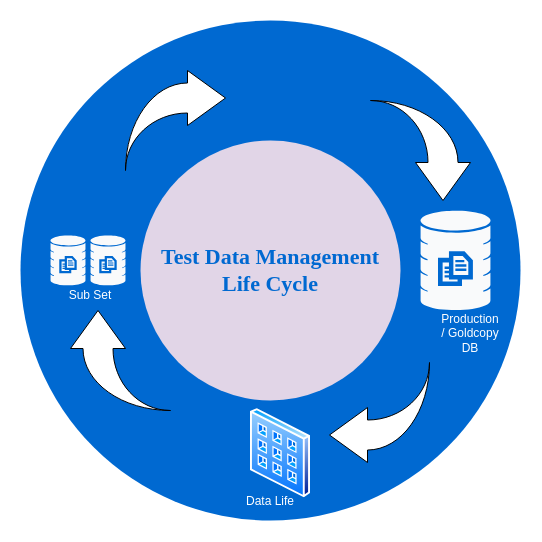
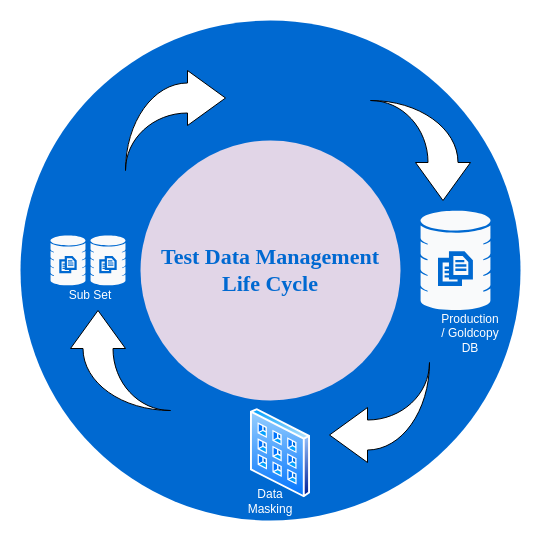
node "Data Life": label "Data Life" -> "Data Masking"
